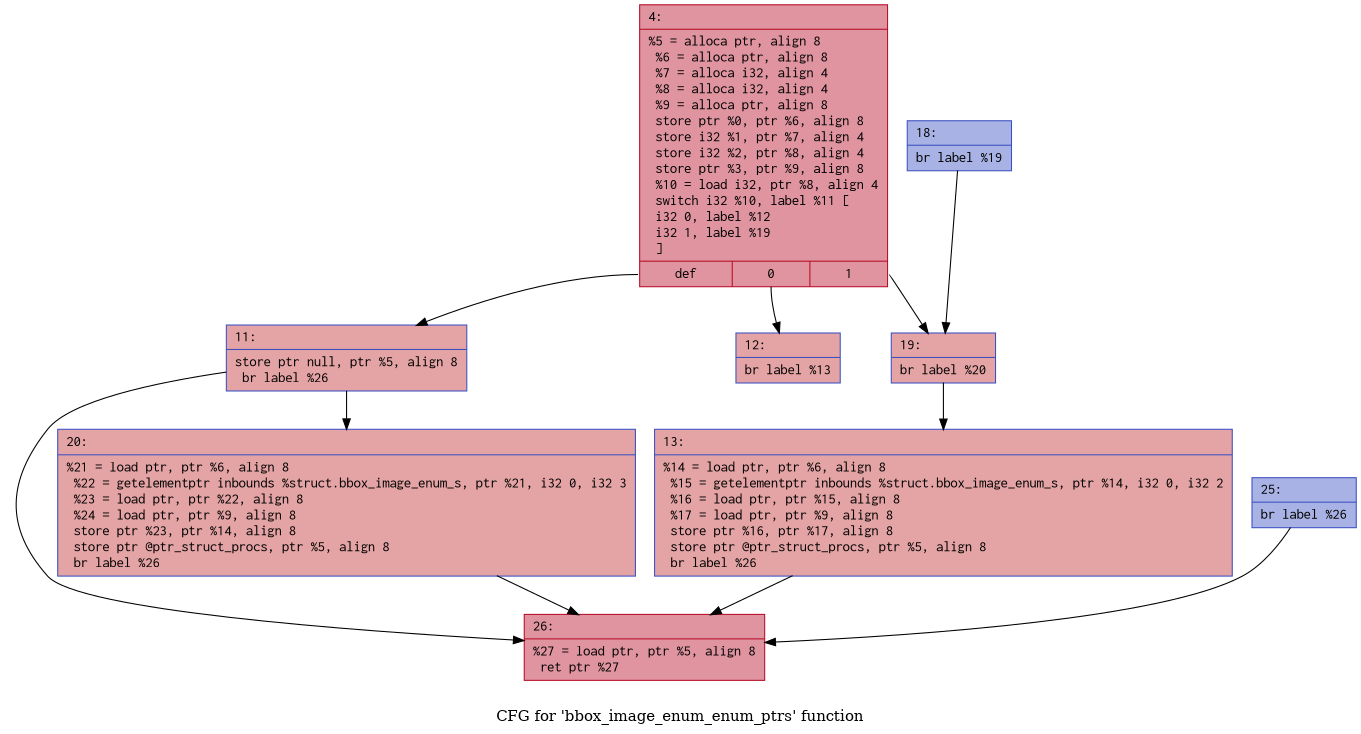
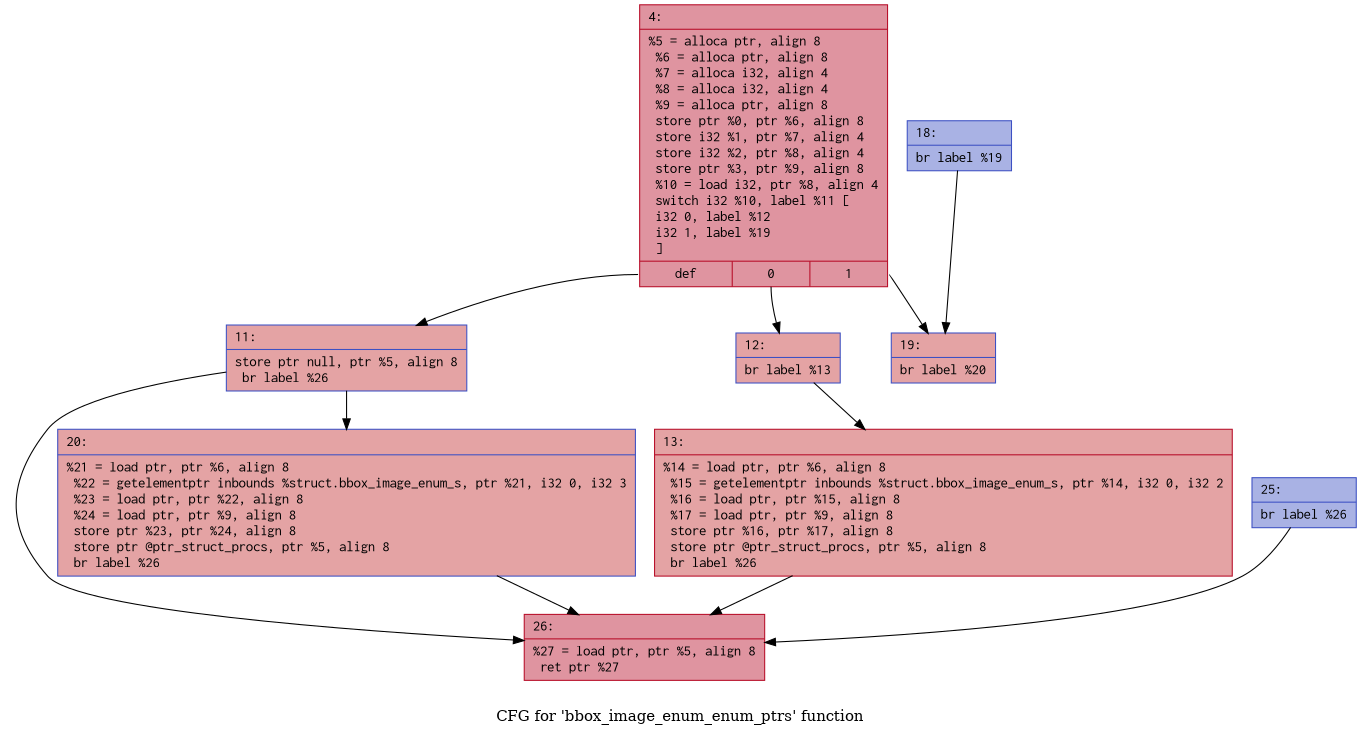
edge "19:" -> "13:": now "12:" -> "13:"
node "13:": color #3d50c3ff -> #b70d28ff
node "20:": text "store ptr %23, ptr %14, align 8" -> "store ptr %23, ptr %24, align 8"
